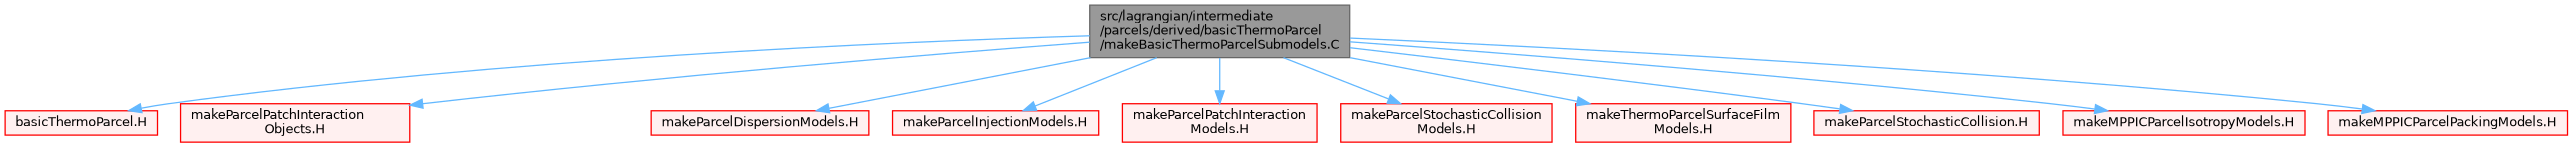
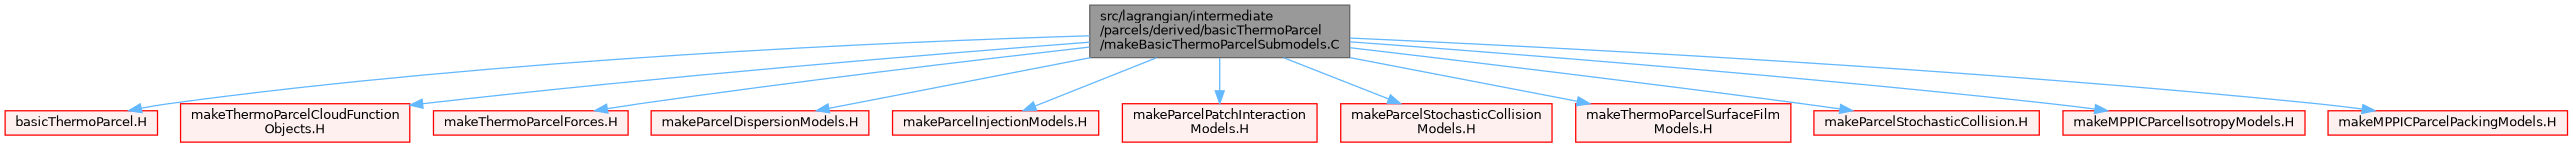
node "makeParcelPatchInteraction Objects.H": label "makeParcelPatchInteraction Objects.H" -> "makeThermoParcelCloudFunction Objects.H"
node "makeThermoParcelForces.H": added
